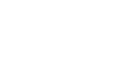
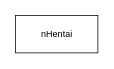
node "nHentai": added
